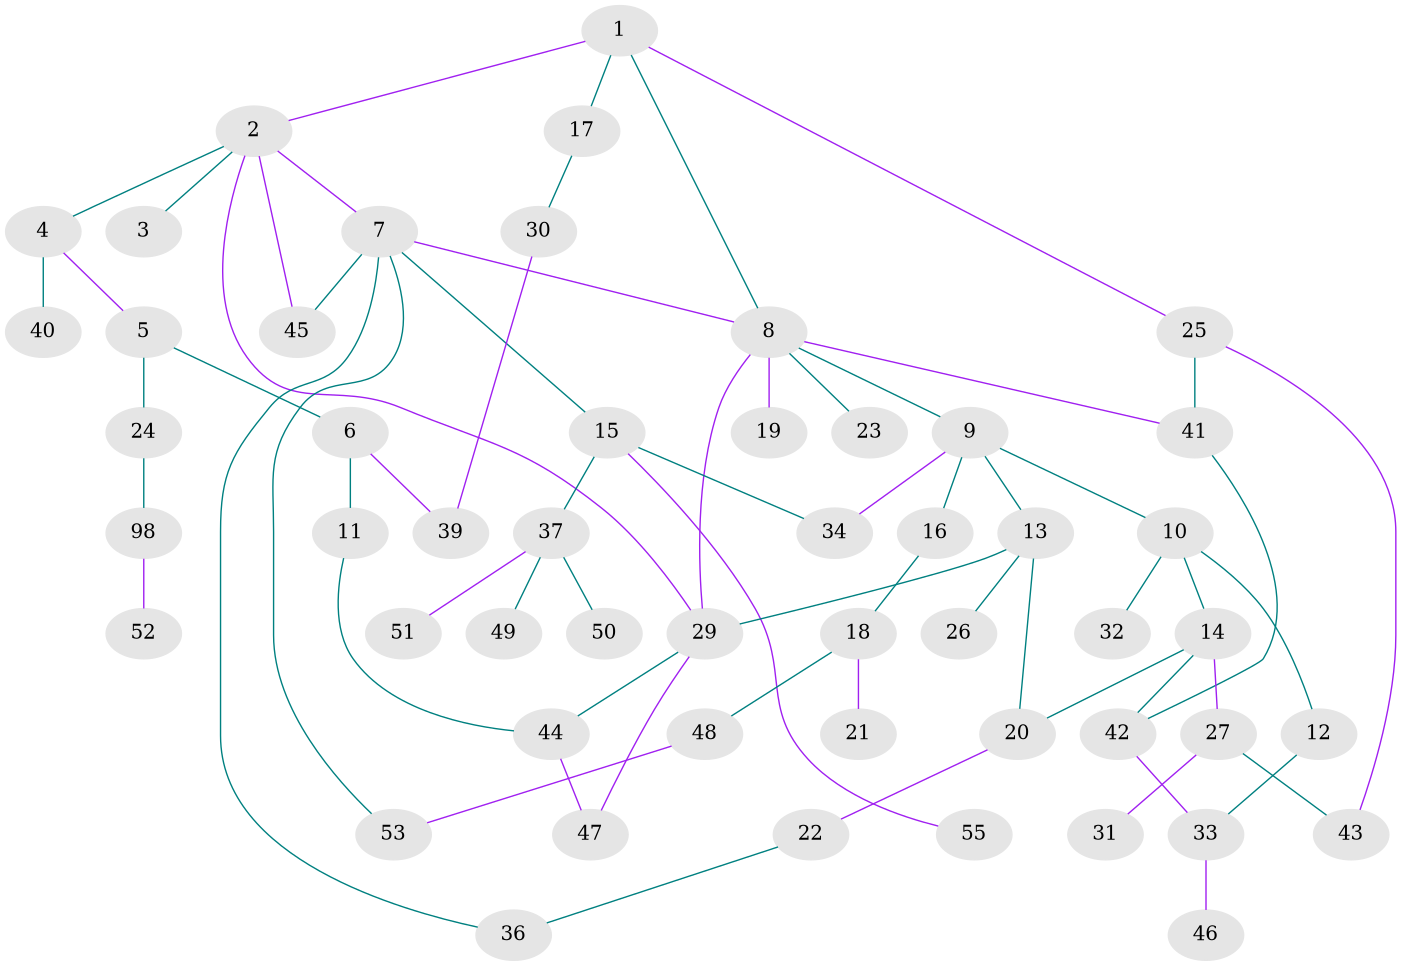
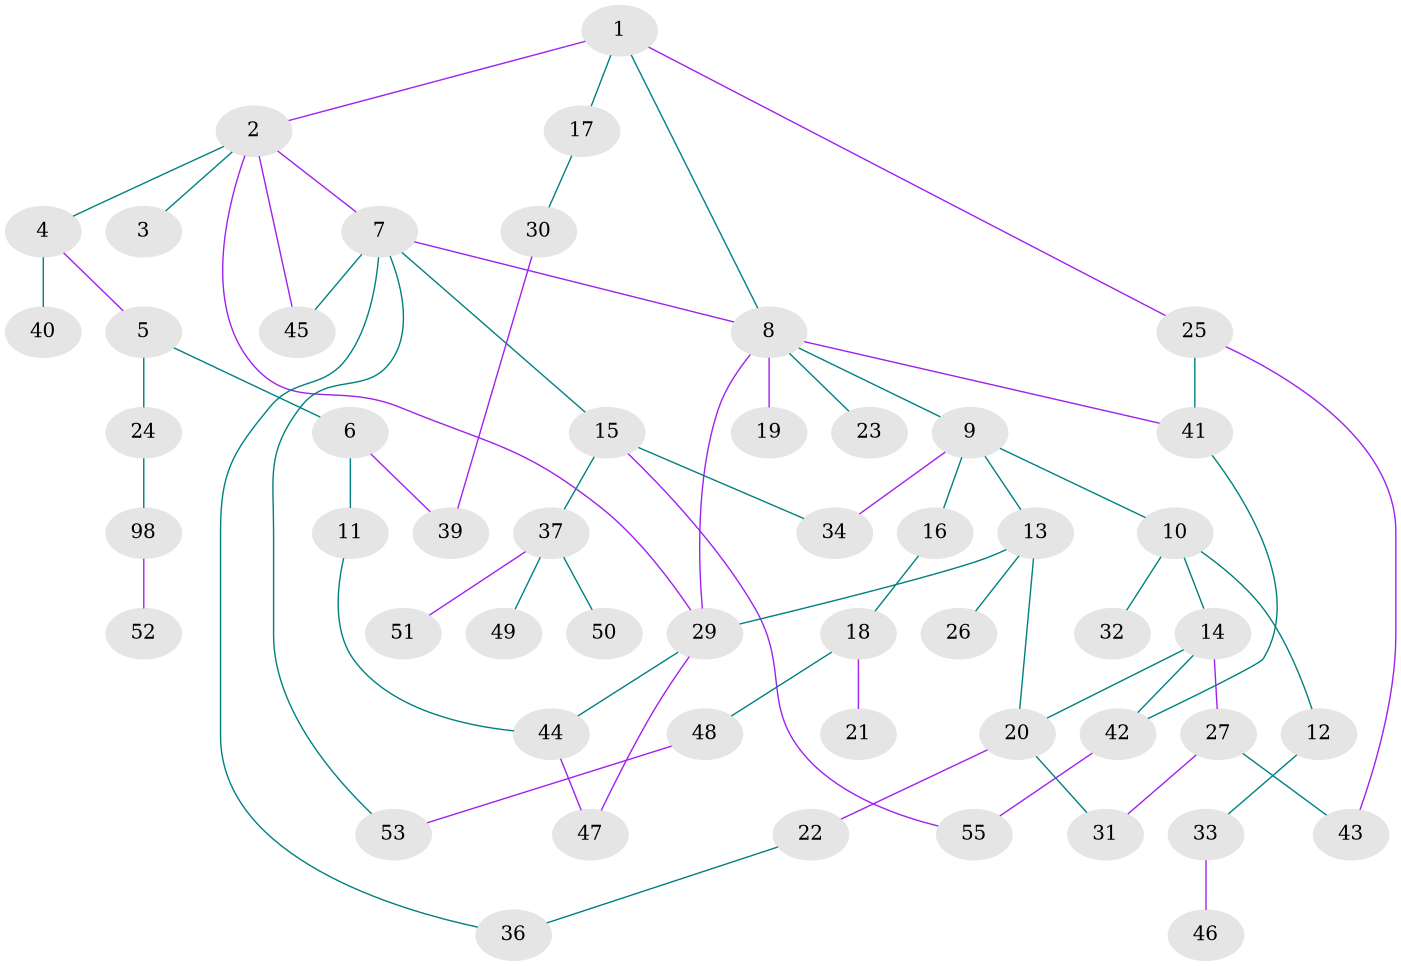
edge "42" -- "33": now "42" -- "55"
edge "20" -- "31": added
